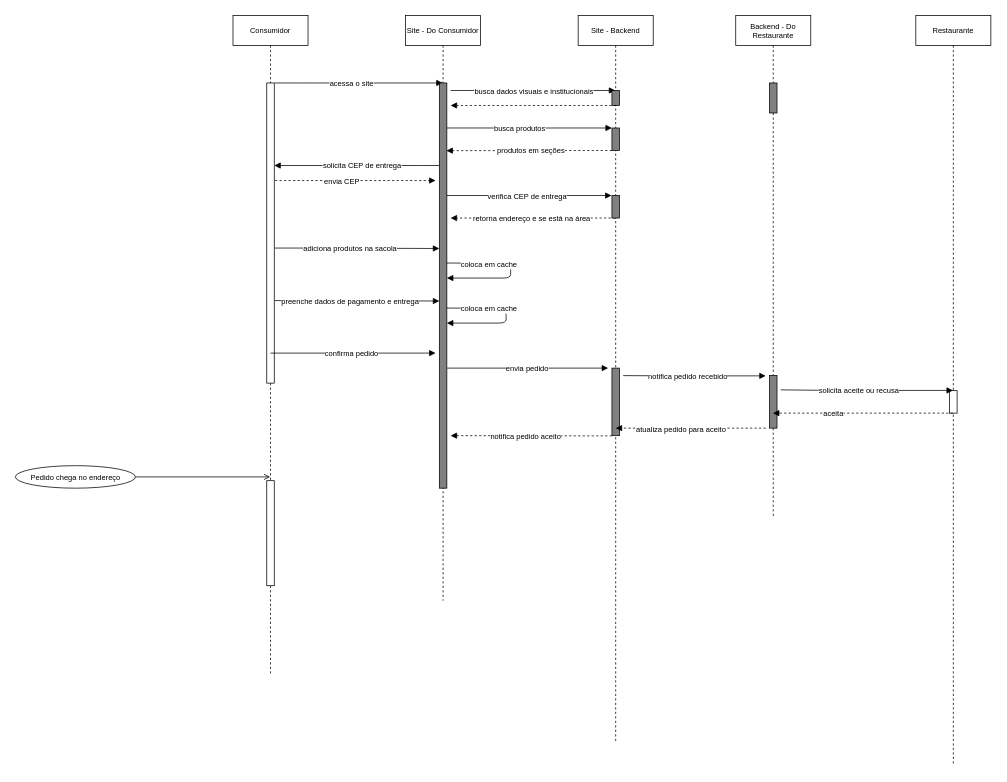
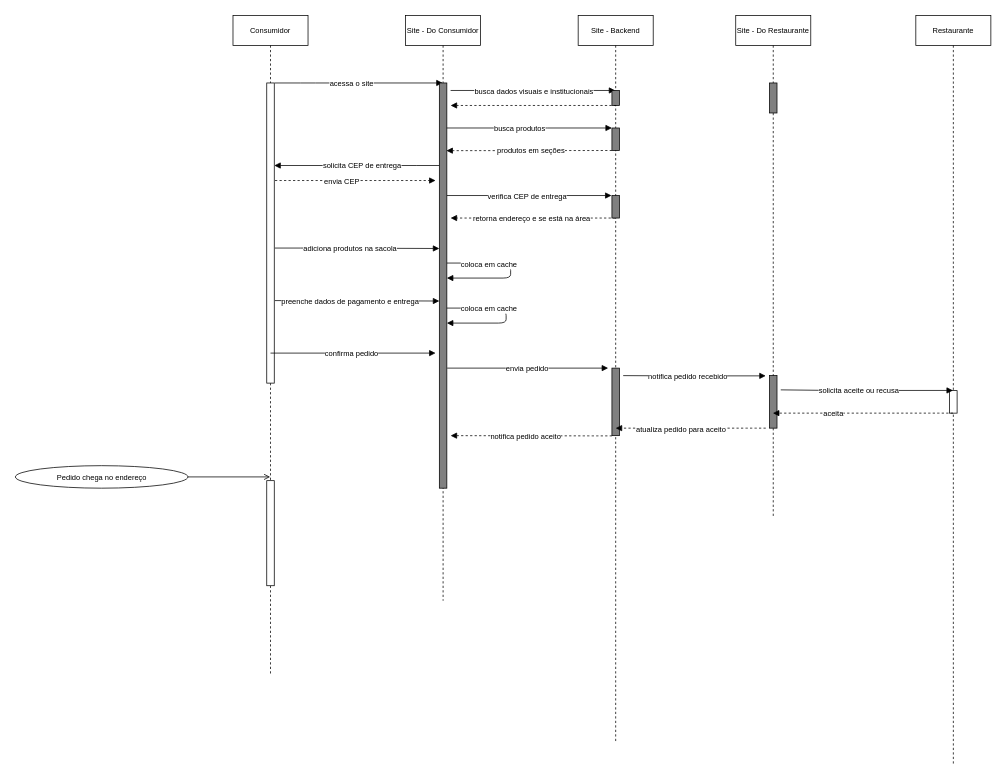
node "Backend - Do Restaurante": label "Backend - Do Restaurante" -> "Site - Do Restaurante"
node "Pedido chega no endereço": size 120x23 -> 173x23
